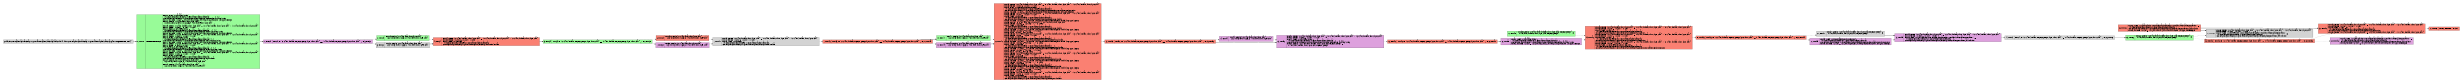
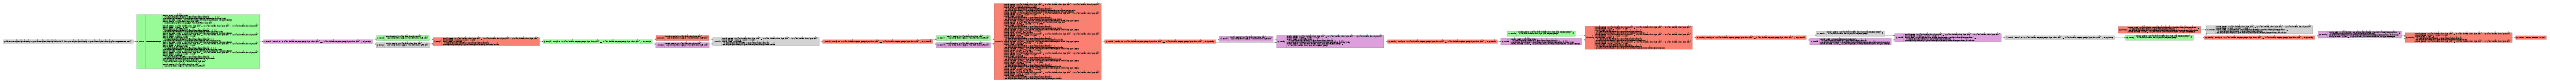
edge "26: 0x00c8" -> "31: 0x00dc": now "30: 0x00d6" -> "31: 0x00dc"
